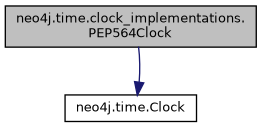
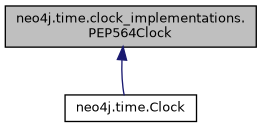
edge "neo4j.time.clock_implementations. PEP564Clock" -> "neo4j.time.Clock": reversed
